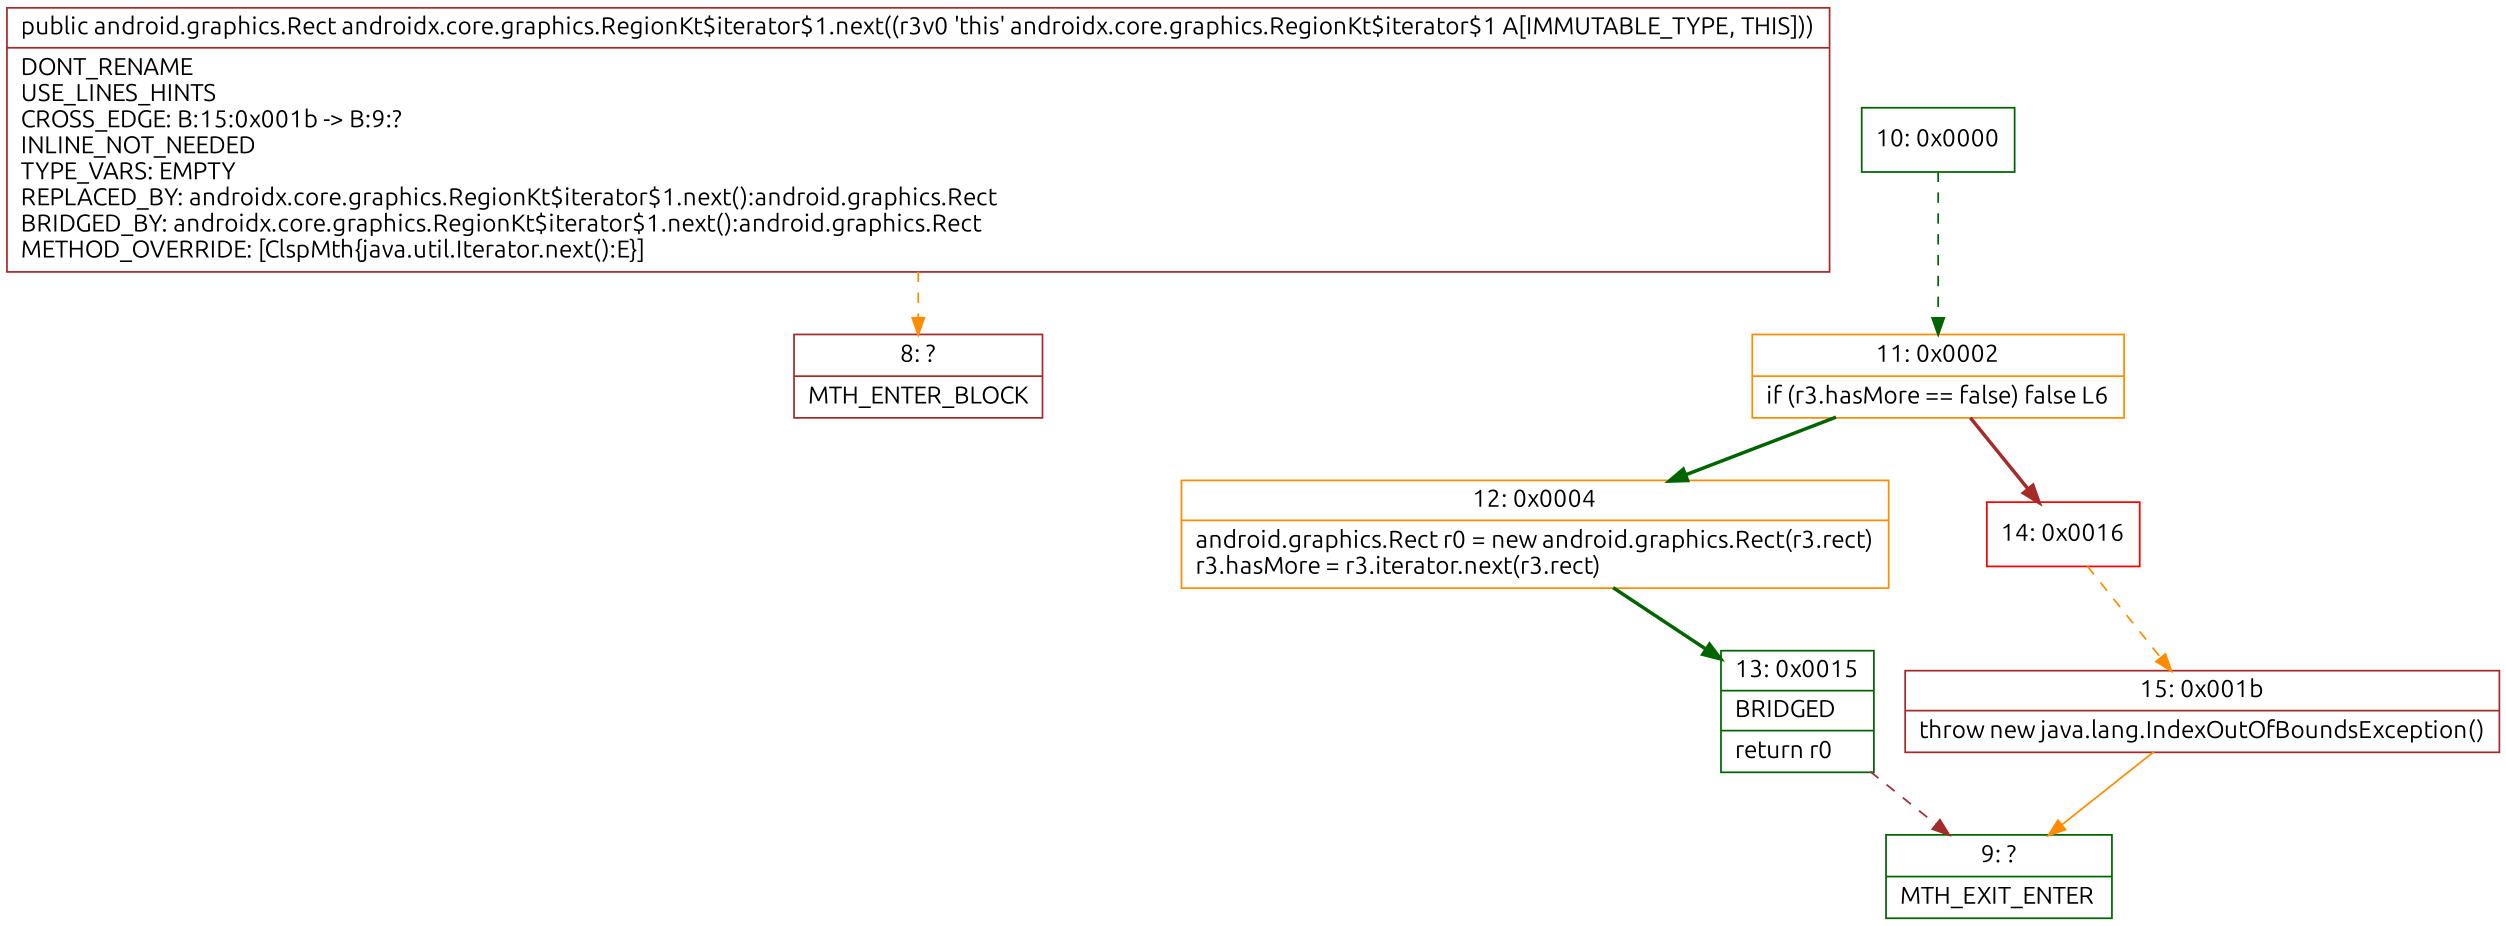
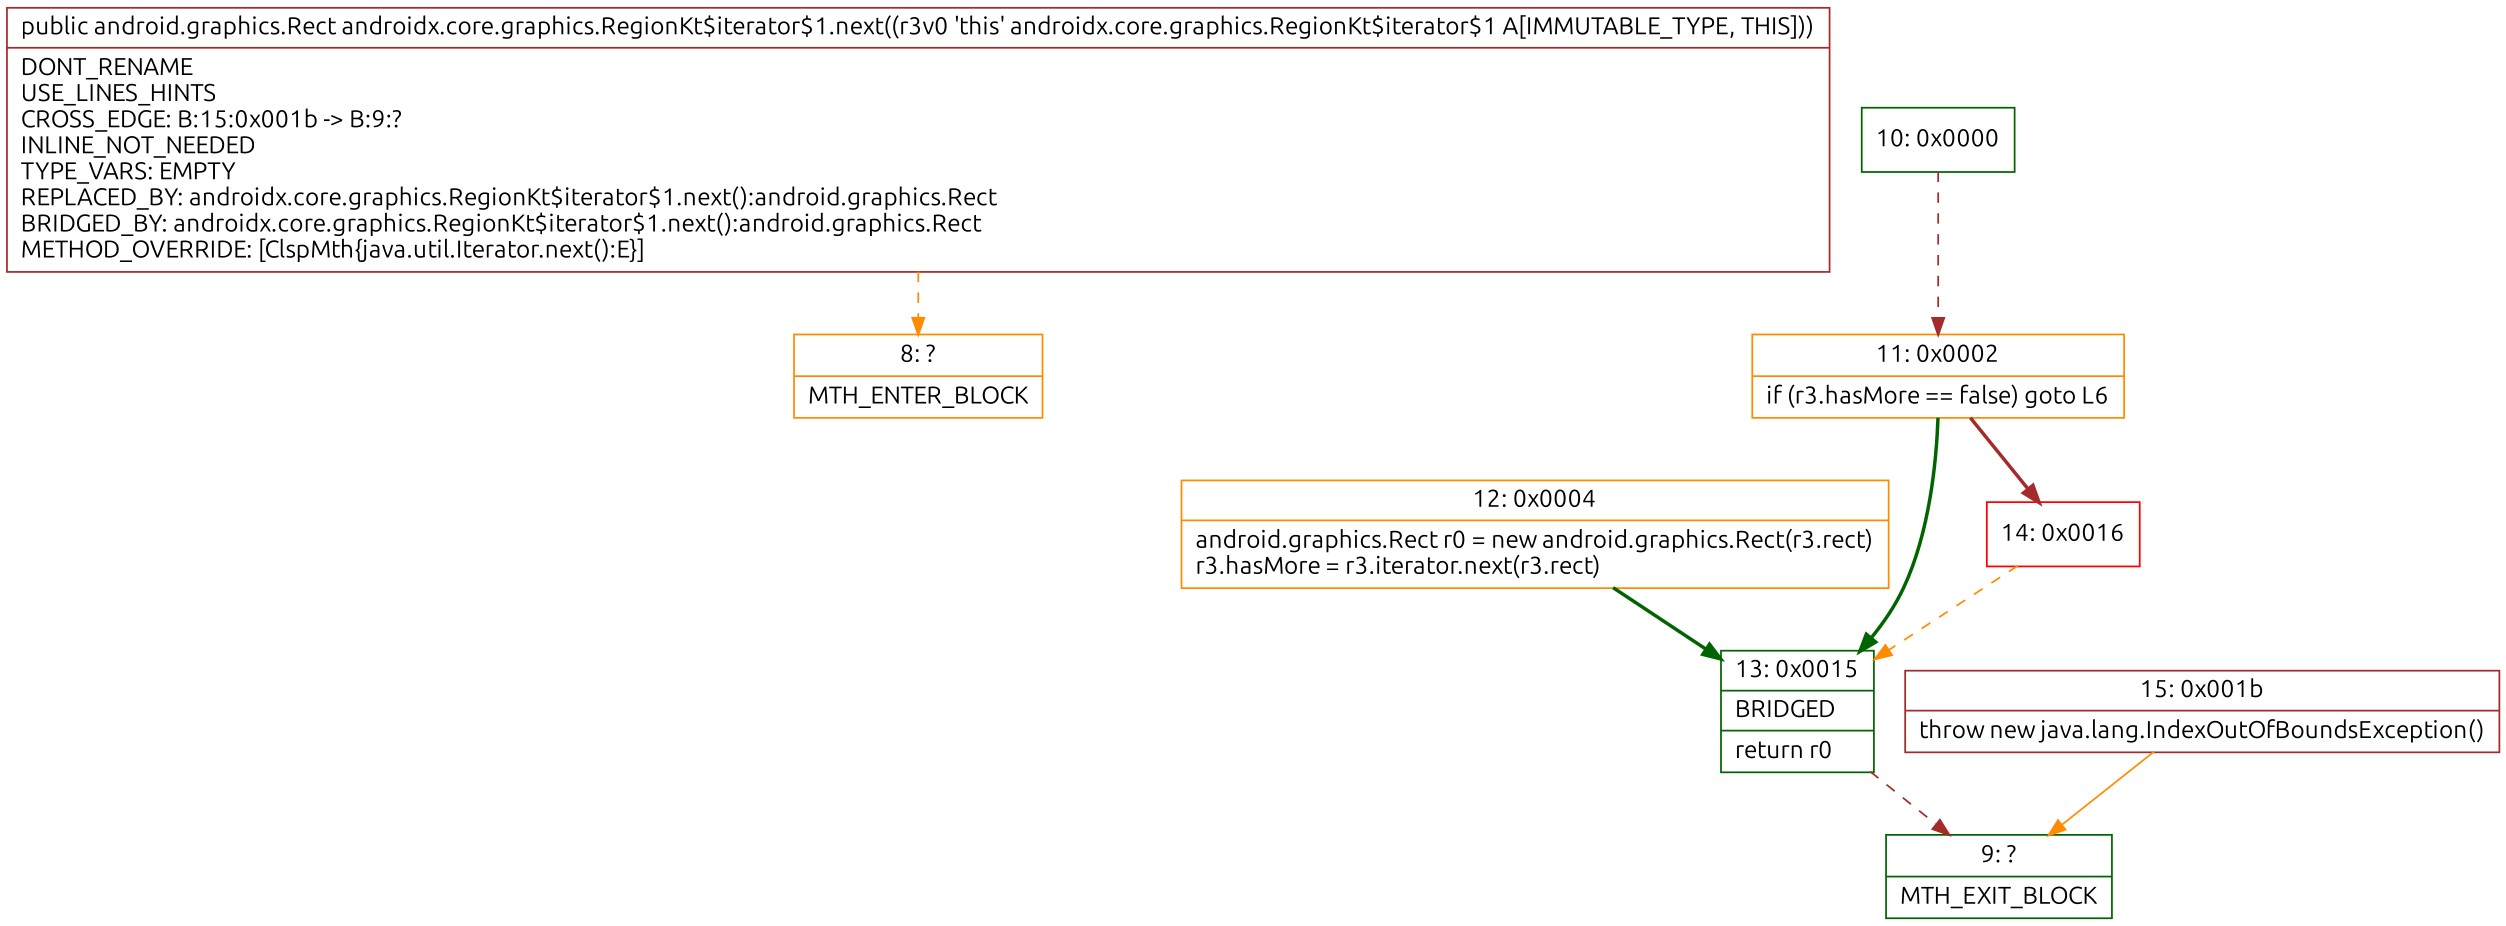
edge "10: 0x0000" -> "11: 0x0002": color darkgreen -> brown
node "8: ?": color brown -> darkorange
node "11: 0x0002": text "if (r3.hasMore == false) false L6" -> "if (r3.hasMore == false) goto L6"
edge "11: 0x0002" -> "12: 0x0004": now "11: 0x0002" -> "13: 0x0015"
edge "14: 0x0016" -> "15: 0x001b": now "14: 0x0016" -> "13: 0x0015"
node "9: ?": text "MTH_EXIT_ENTER" -> "MTH_EXIT_BLOCK"
